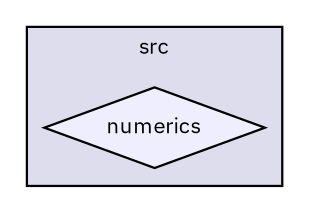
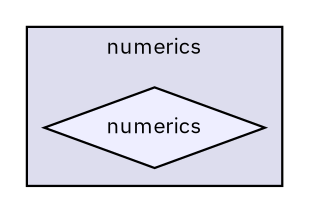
cluster "src": label "src" -> "numerics"
